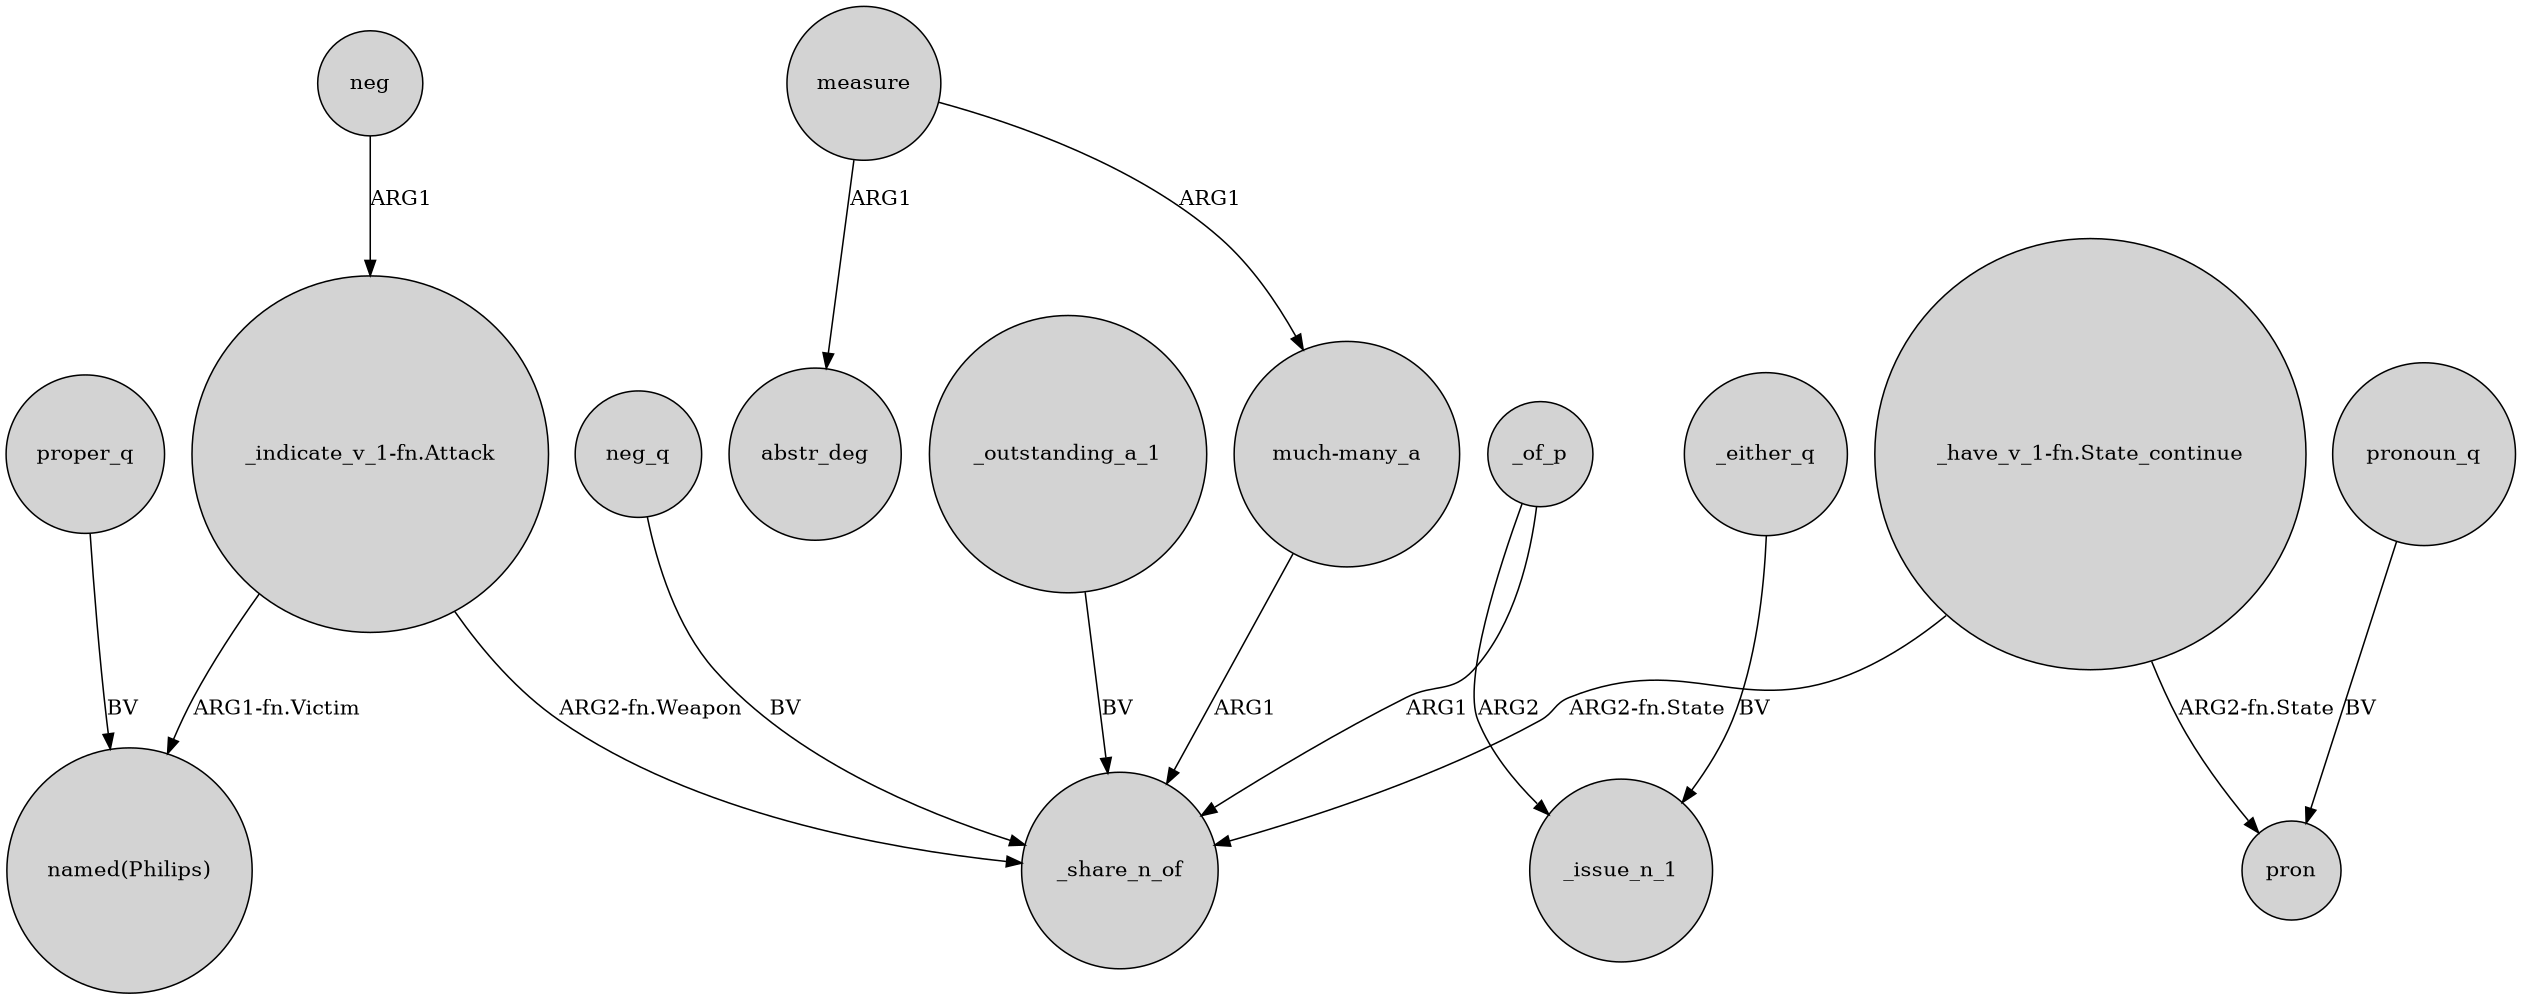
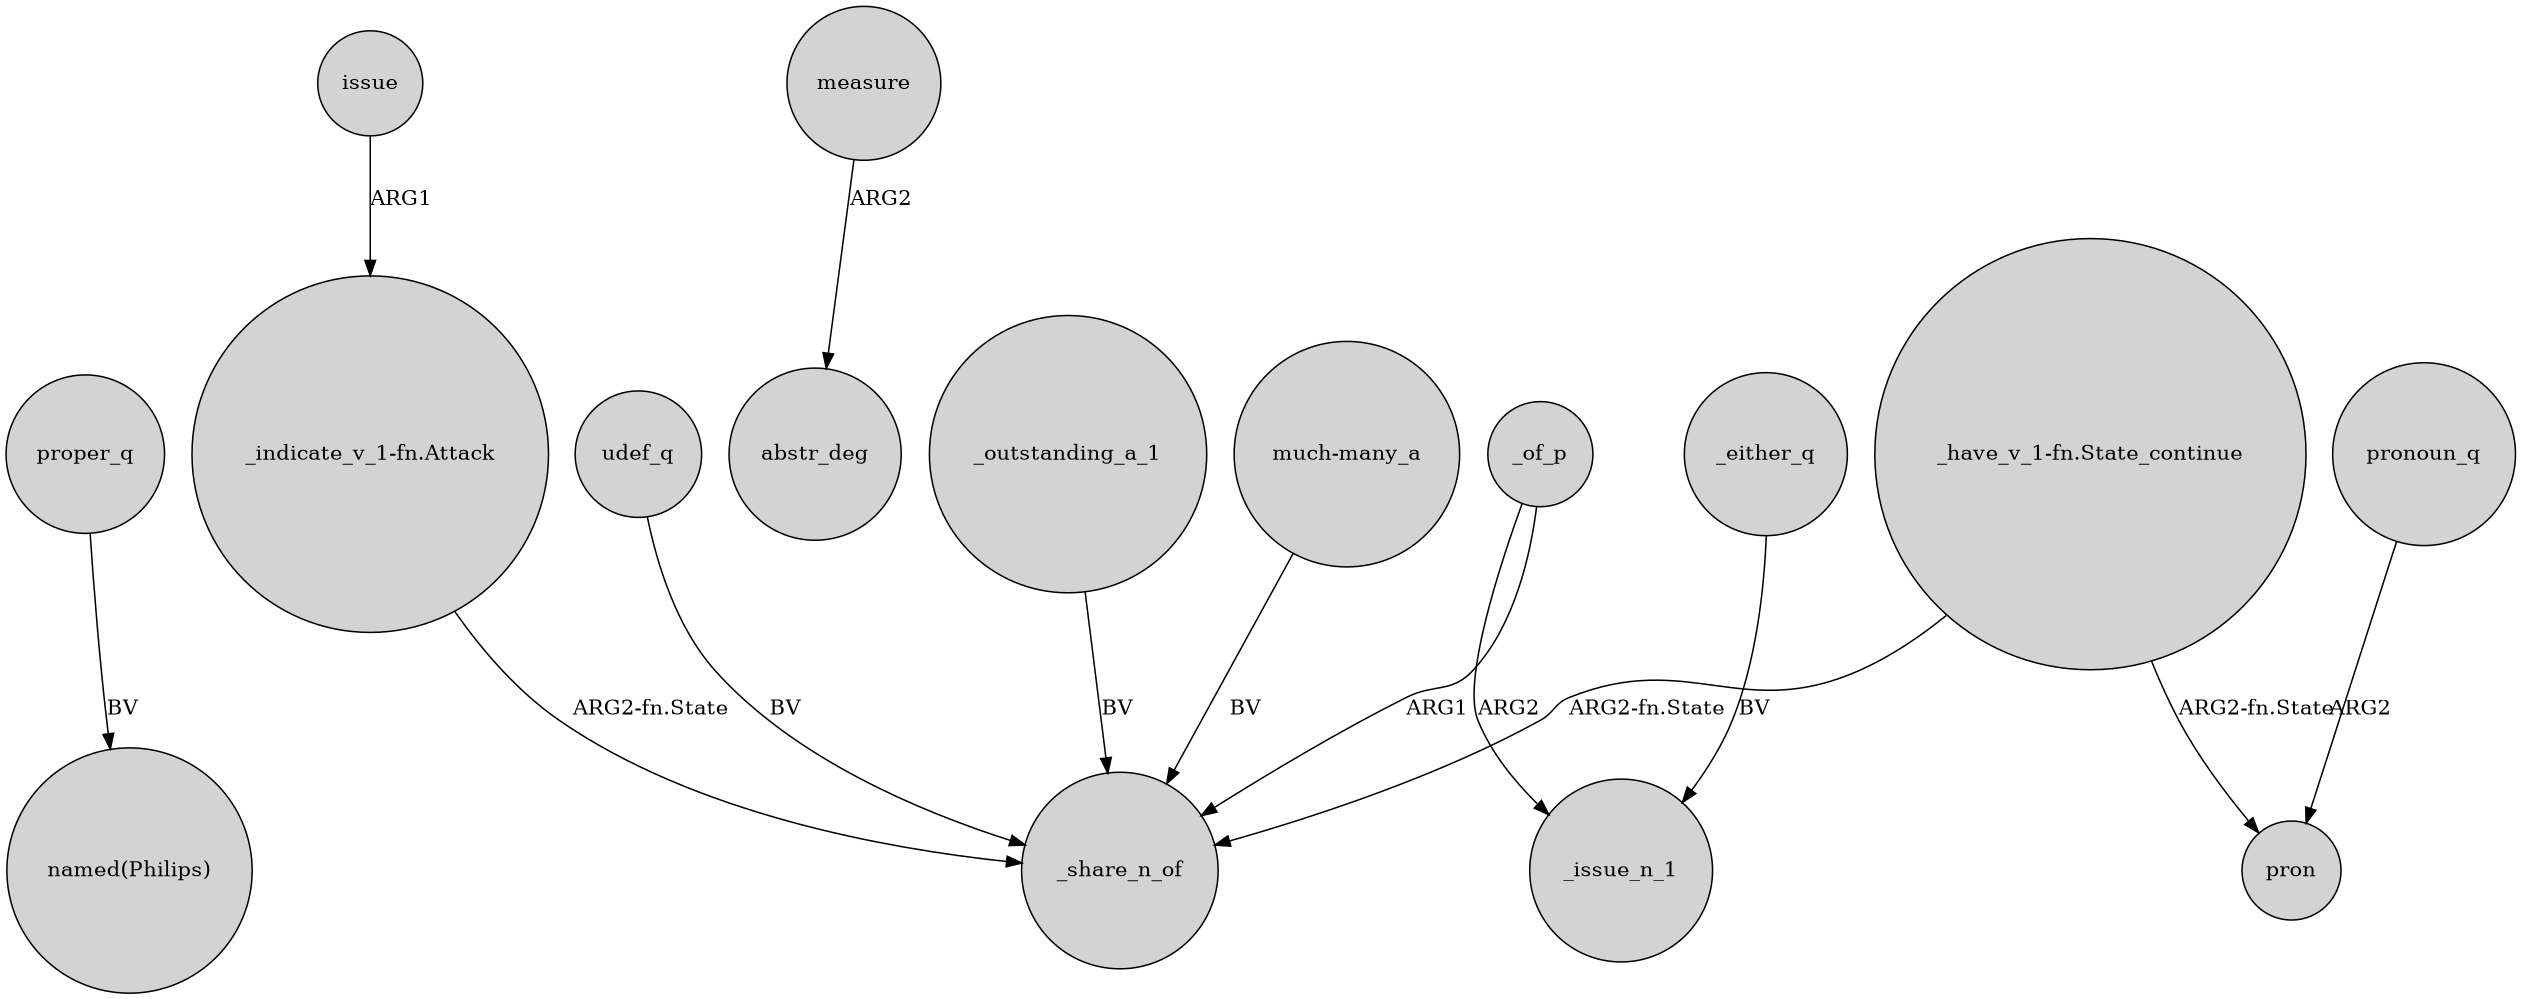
node "neg": label "neg" -> "issue"
edge "measure" -> "much-many_a": removed, label "ARG1"
edge "measure" -> "abstr_deg": label "ARG1" -> "ARG2"
node "neg_q": label "neg_q" -> "udef_q"
edge "_indicate_v_1-fn.Attack" -> "named(Philips)": removed, label "ARG1-fn.Victim"
edge "_indicate_v_1-fn.Attack" -> "_share_n_of": label "ARG2-fn.Weapon" -> "ARG2-fn.State"
edge "much-many_a" -> "_share_n_of": label "ARG1" -> "BV"
edge "pronoun_q" -> "pron": label "BV" -> "ARG2"
